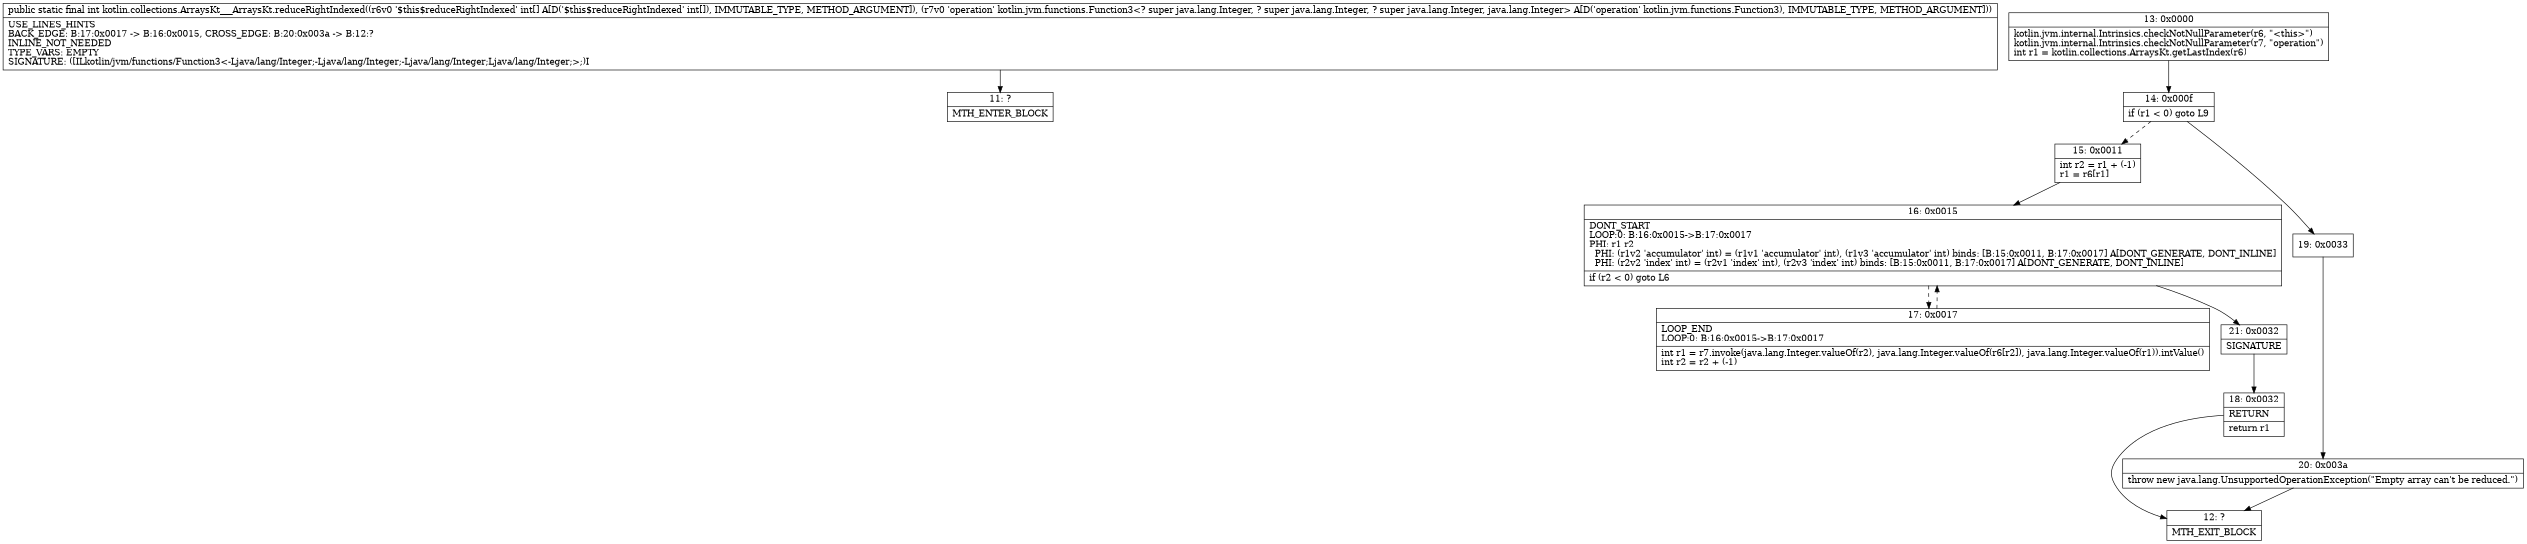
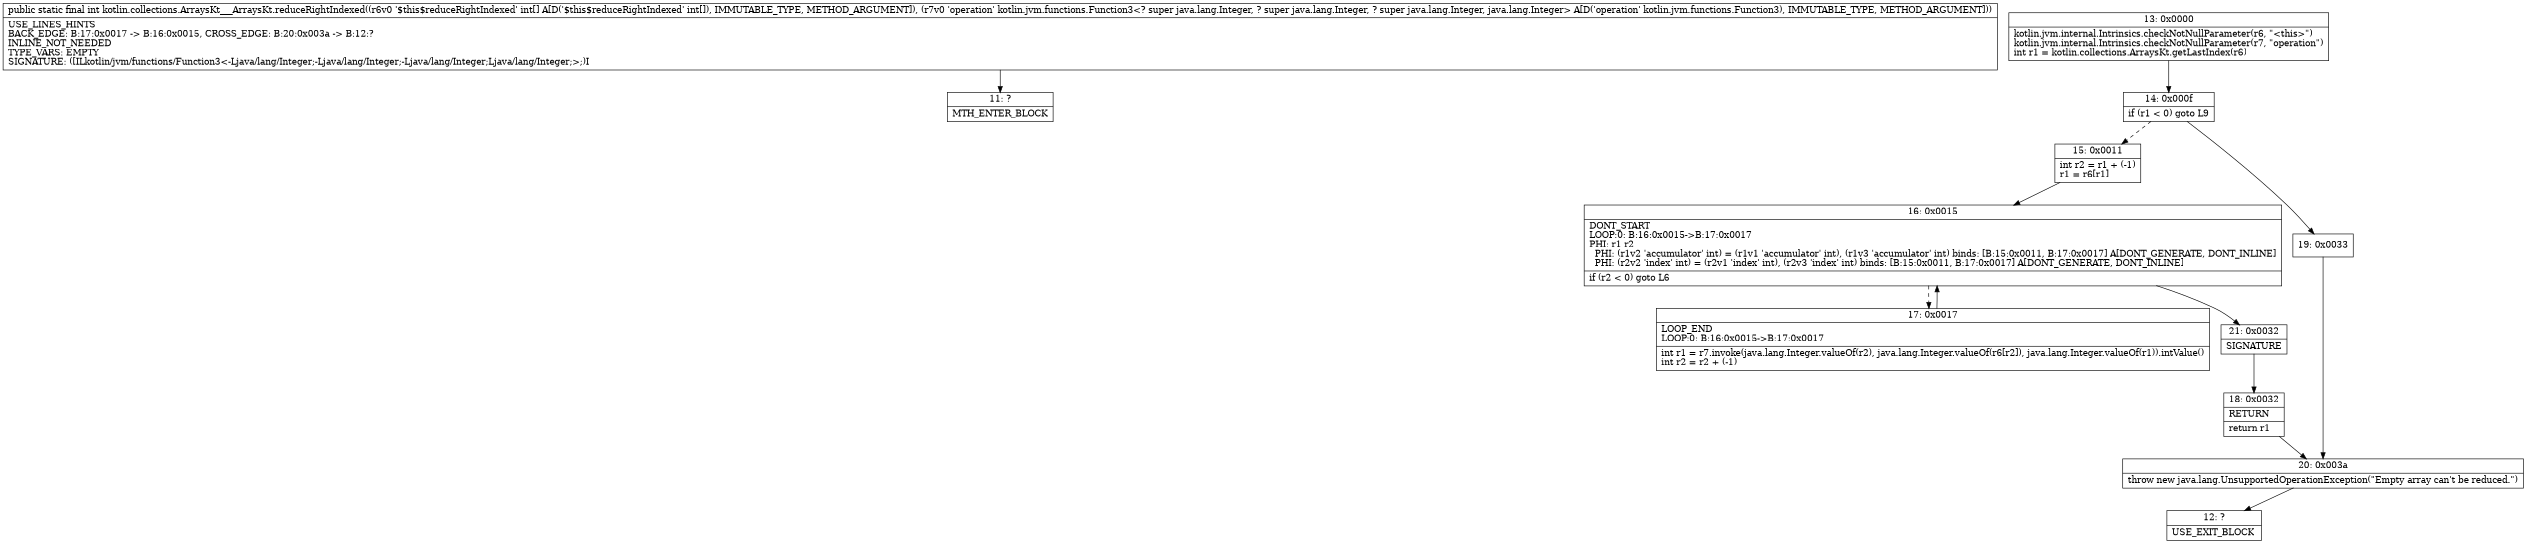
edge "17: 0x0017" -> "16: 0x0015": style dashed -> solid
edge "18: 0x0032" -> "12: ?": now "18: 0x0032" -> "20: 0x003a"
node "12: ?": text "MTH_EXIT_BLOCK" -> "USE_EXIT_BLOCK"
